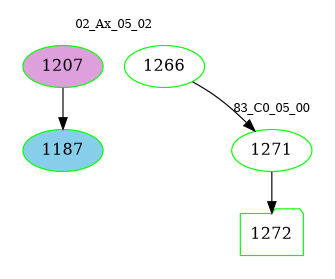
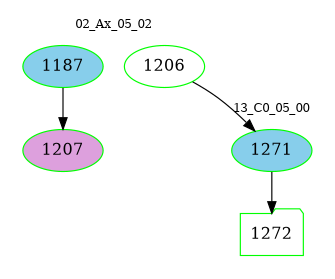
node "1266": label "1266" -> "1206"
edge "1207" -> "1187": reversed
cluster "83_C0_05_00": label "83_C0_05_00" -> "13_C0_05_00"
node "1271": fillcolor white -> skyblue
